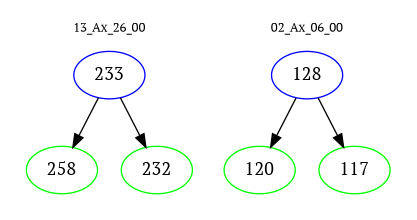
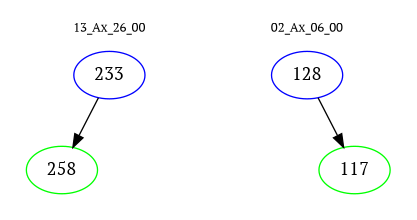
node "232": removed
node "120": removed
